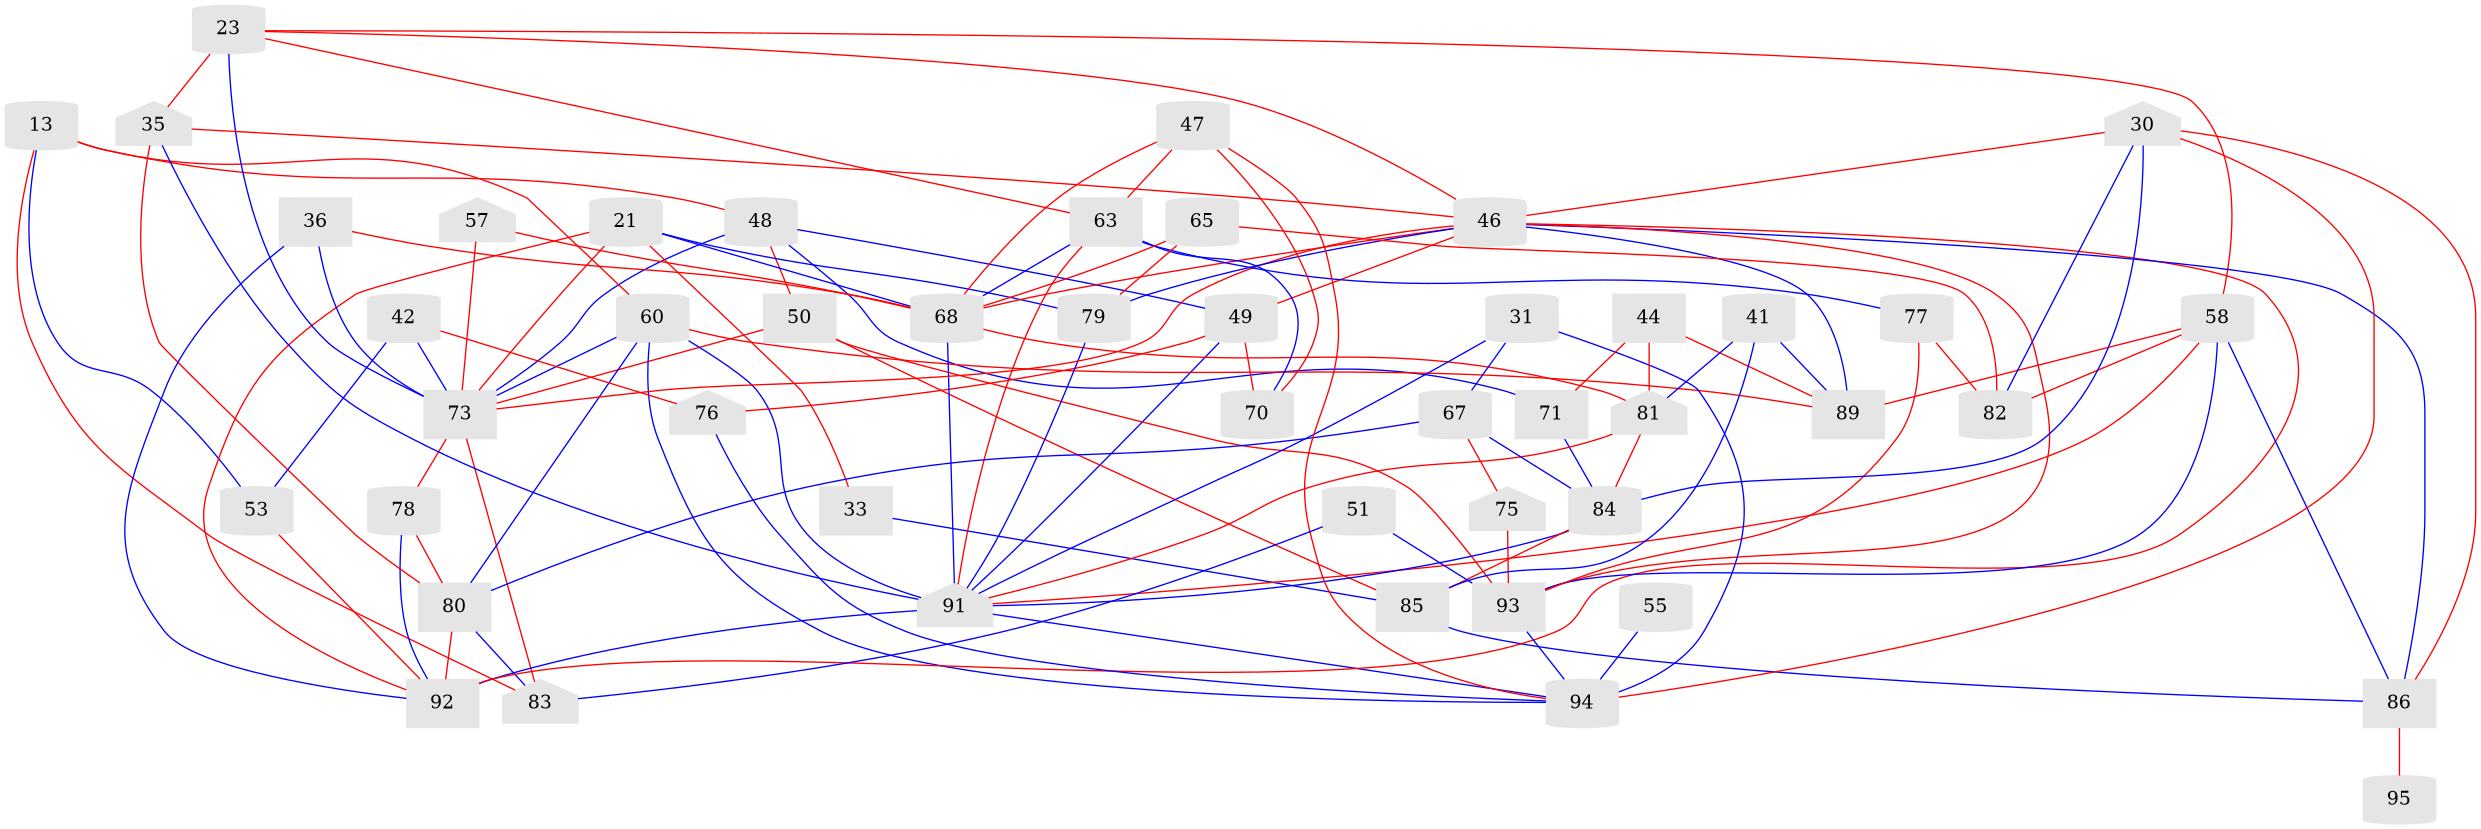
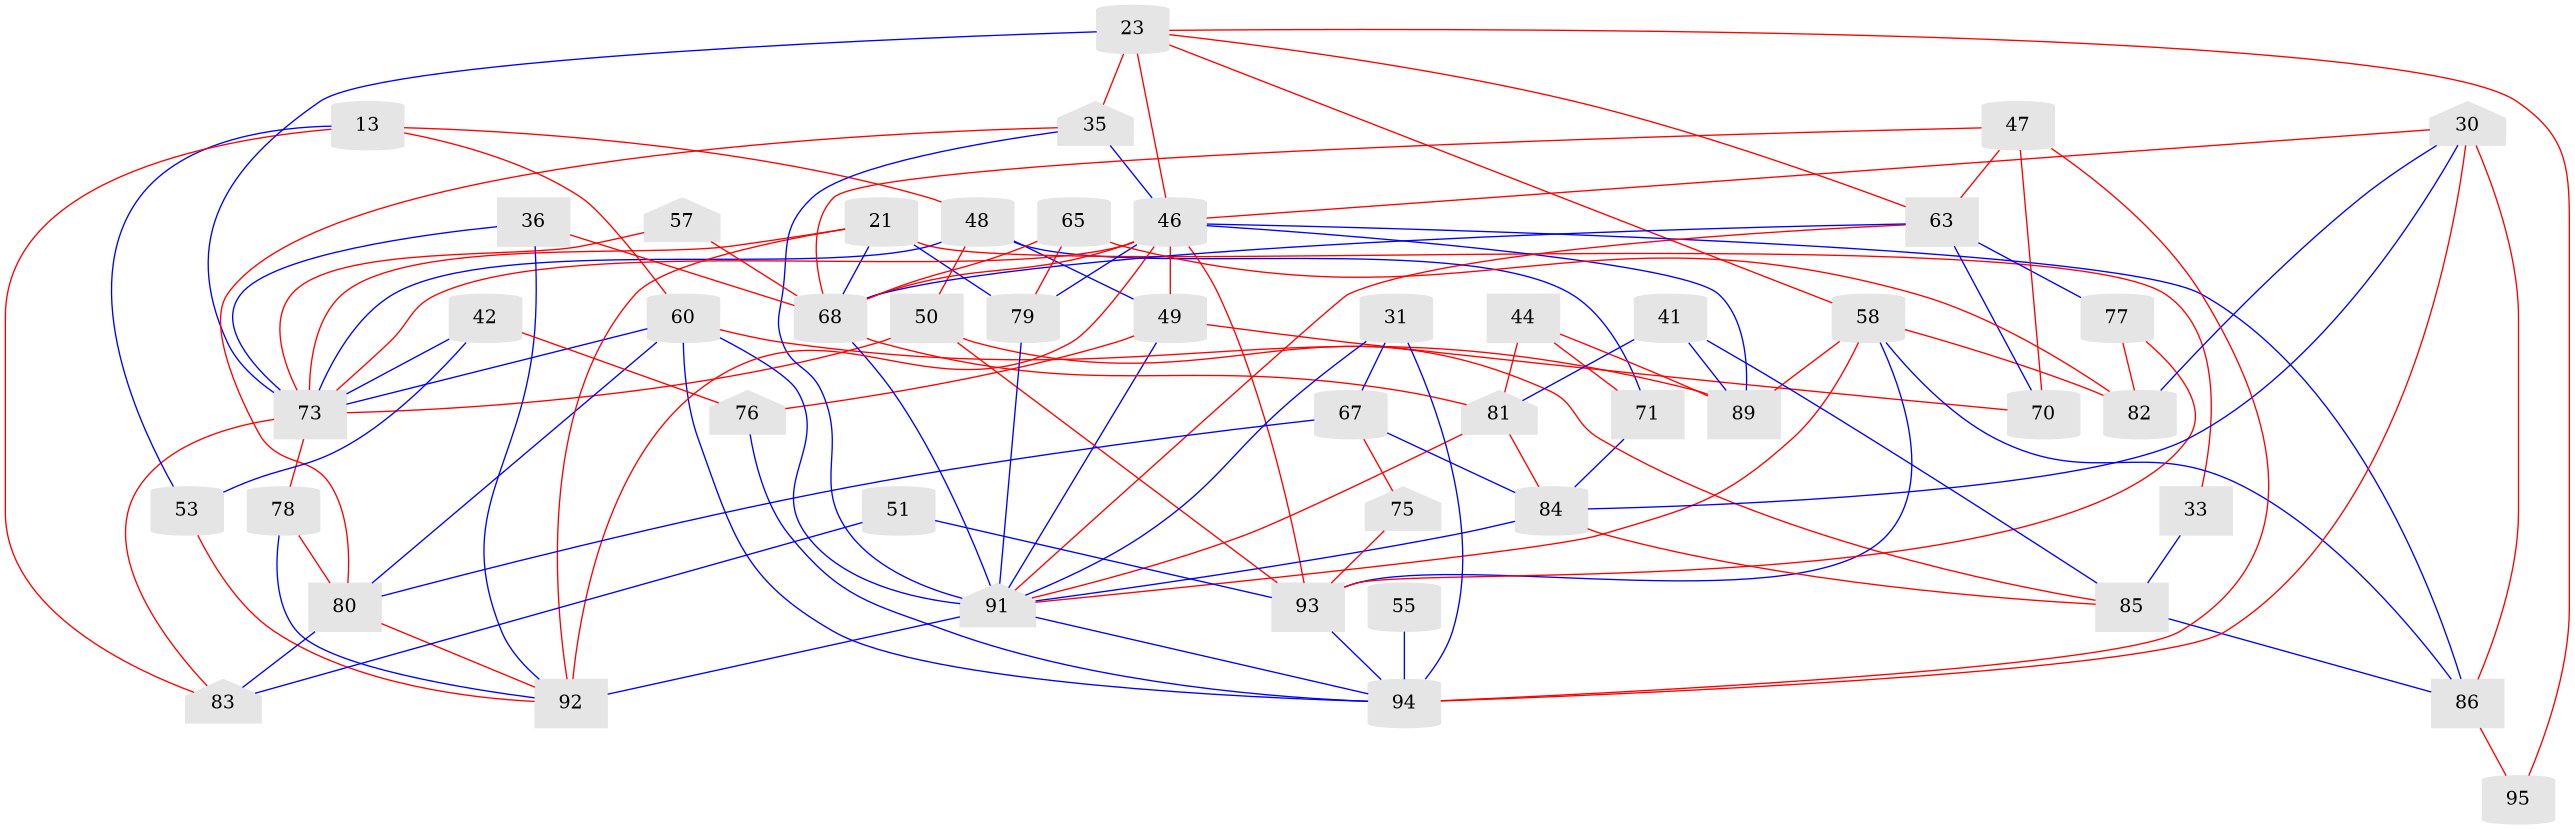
edge "23" -- "95": added
edge "35" -- "46": color red -> blue
